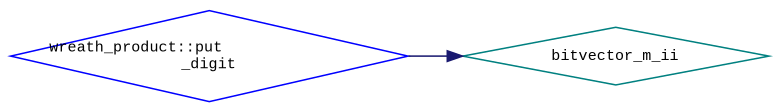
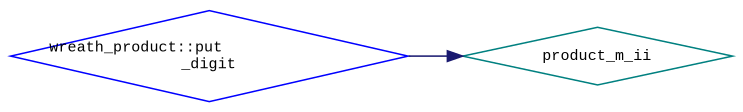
node "bitvector_m_ii": label "bitvector_m_ii" -> "product_m_ii"
